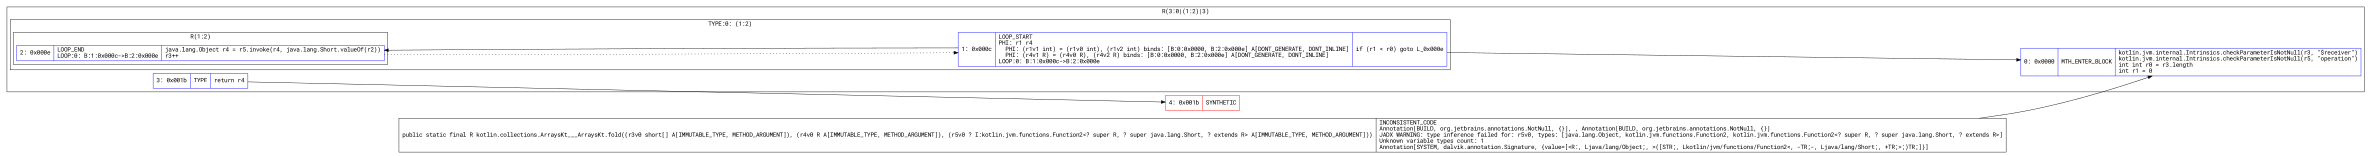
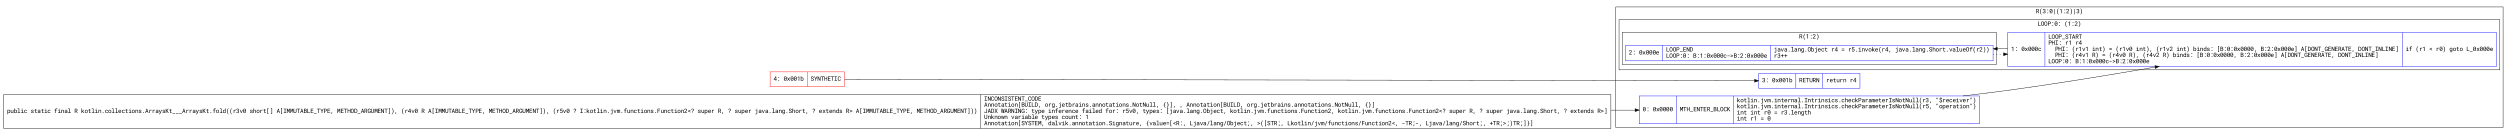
cluster "TYPE:0: (1:2)": label "TYPE:0: (1:2)" -> "LOOP:0: (1:2)"
edge "1: 0x000c" -> "0: 0x0000": reversed
node "3: 0x001b": text "TYPE" -> "RETURN"
edge "3: 0x001b" -> "4: 0x001b": reversed
